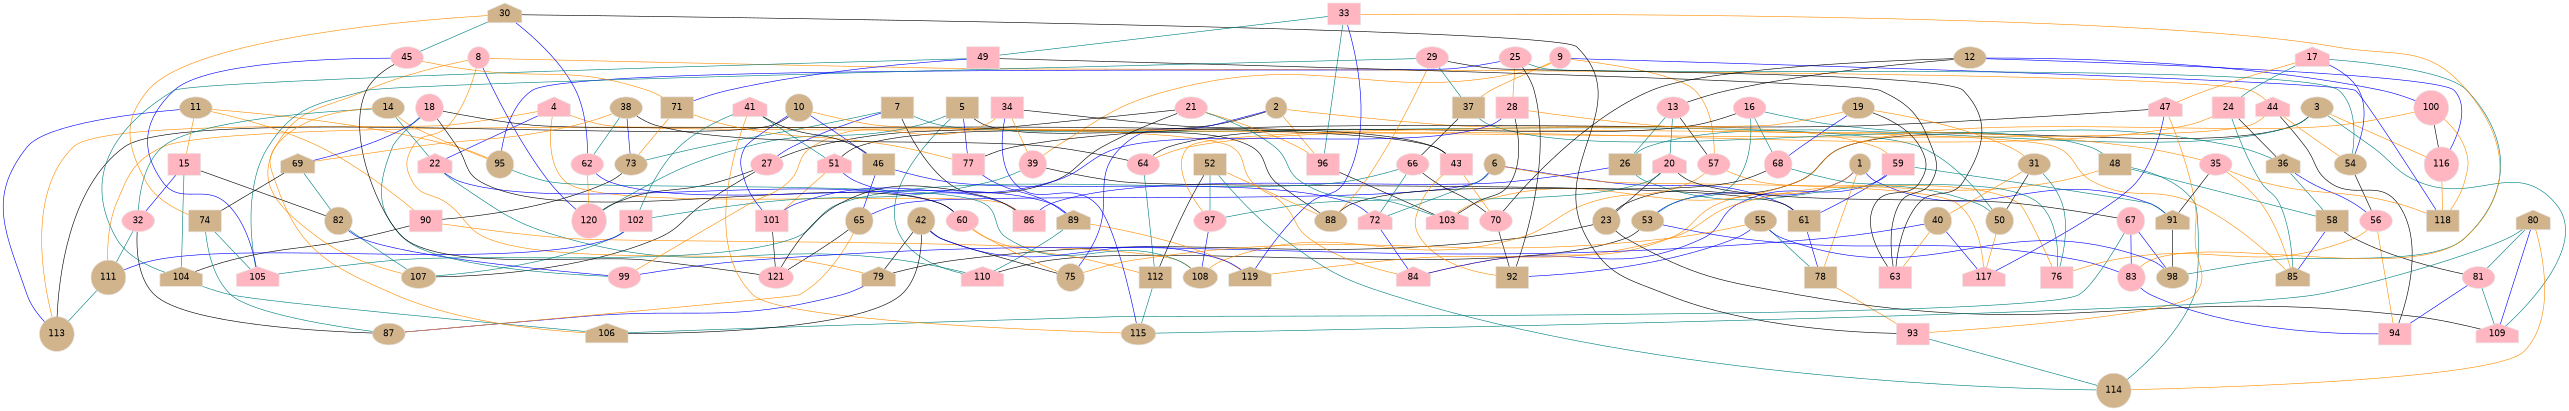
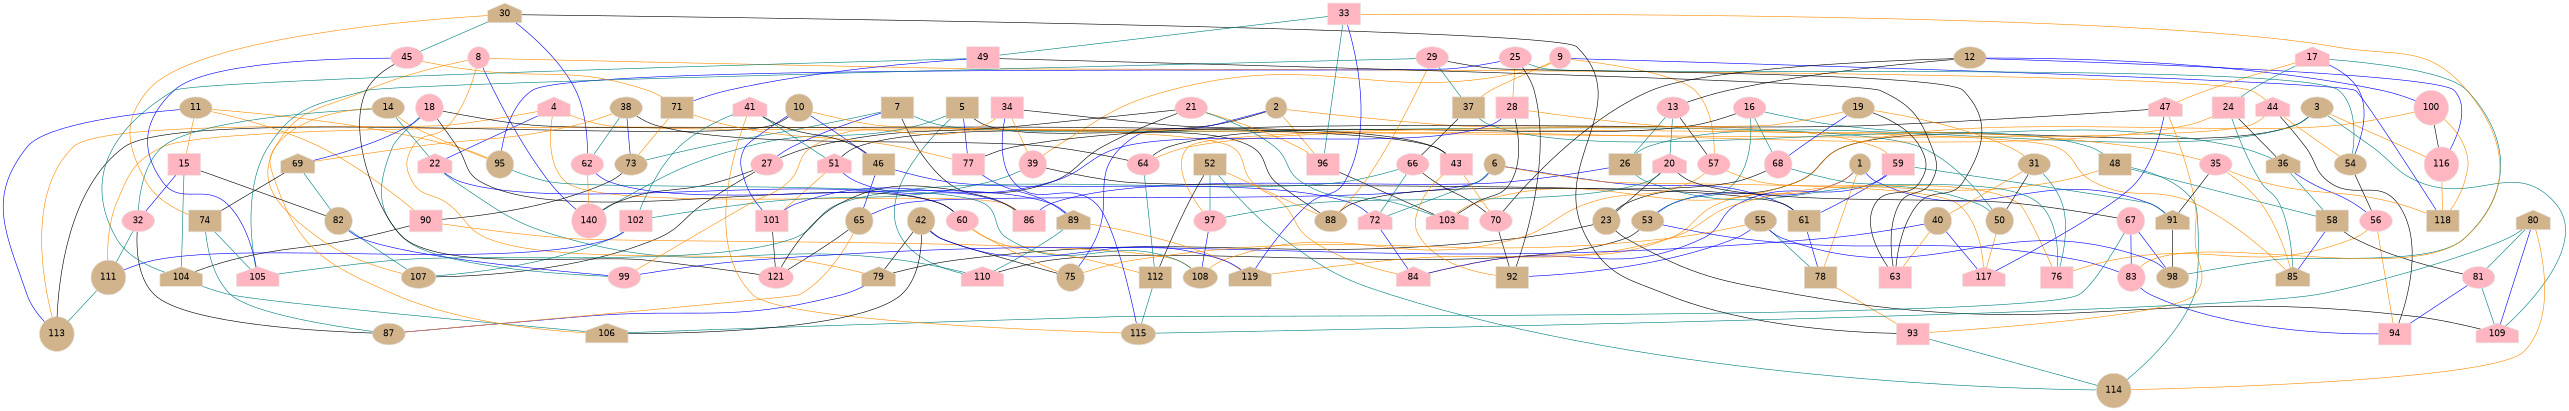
node "120": label "120" -> "140"
